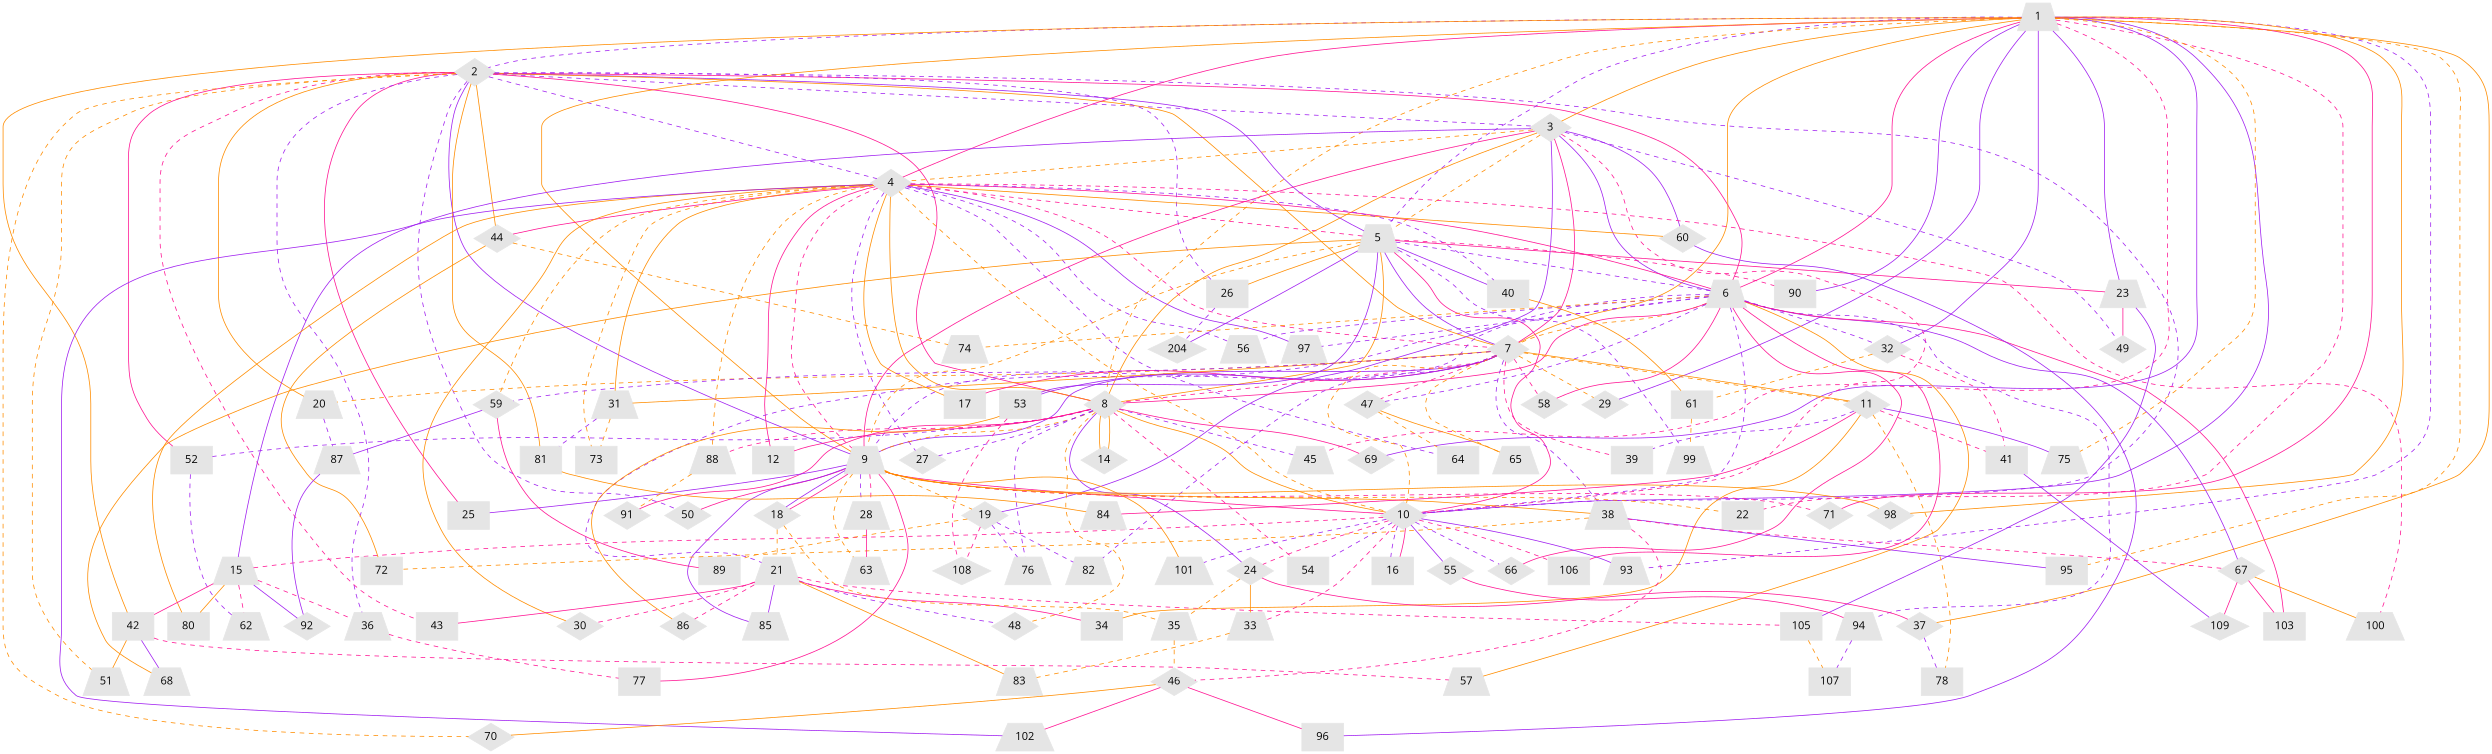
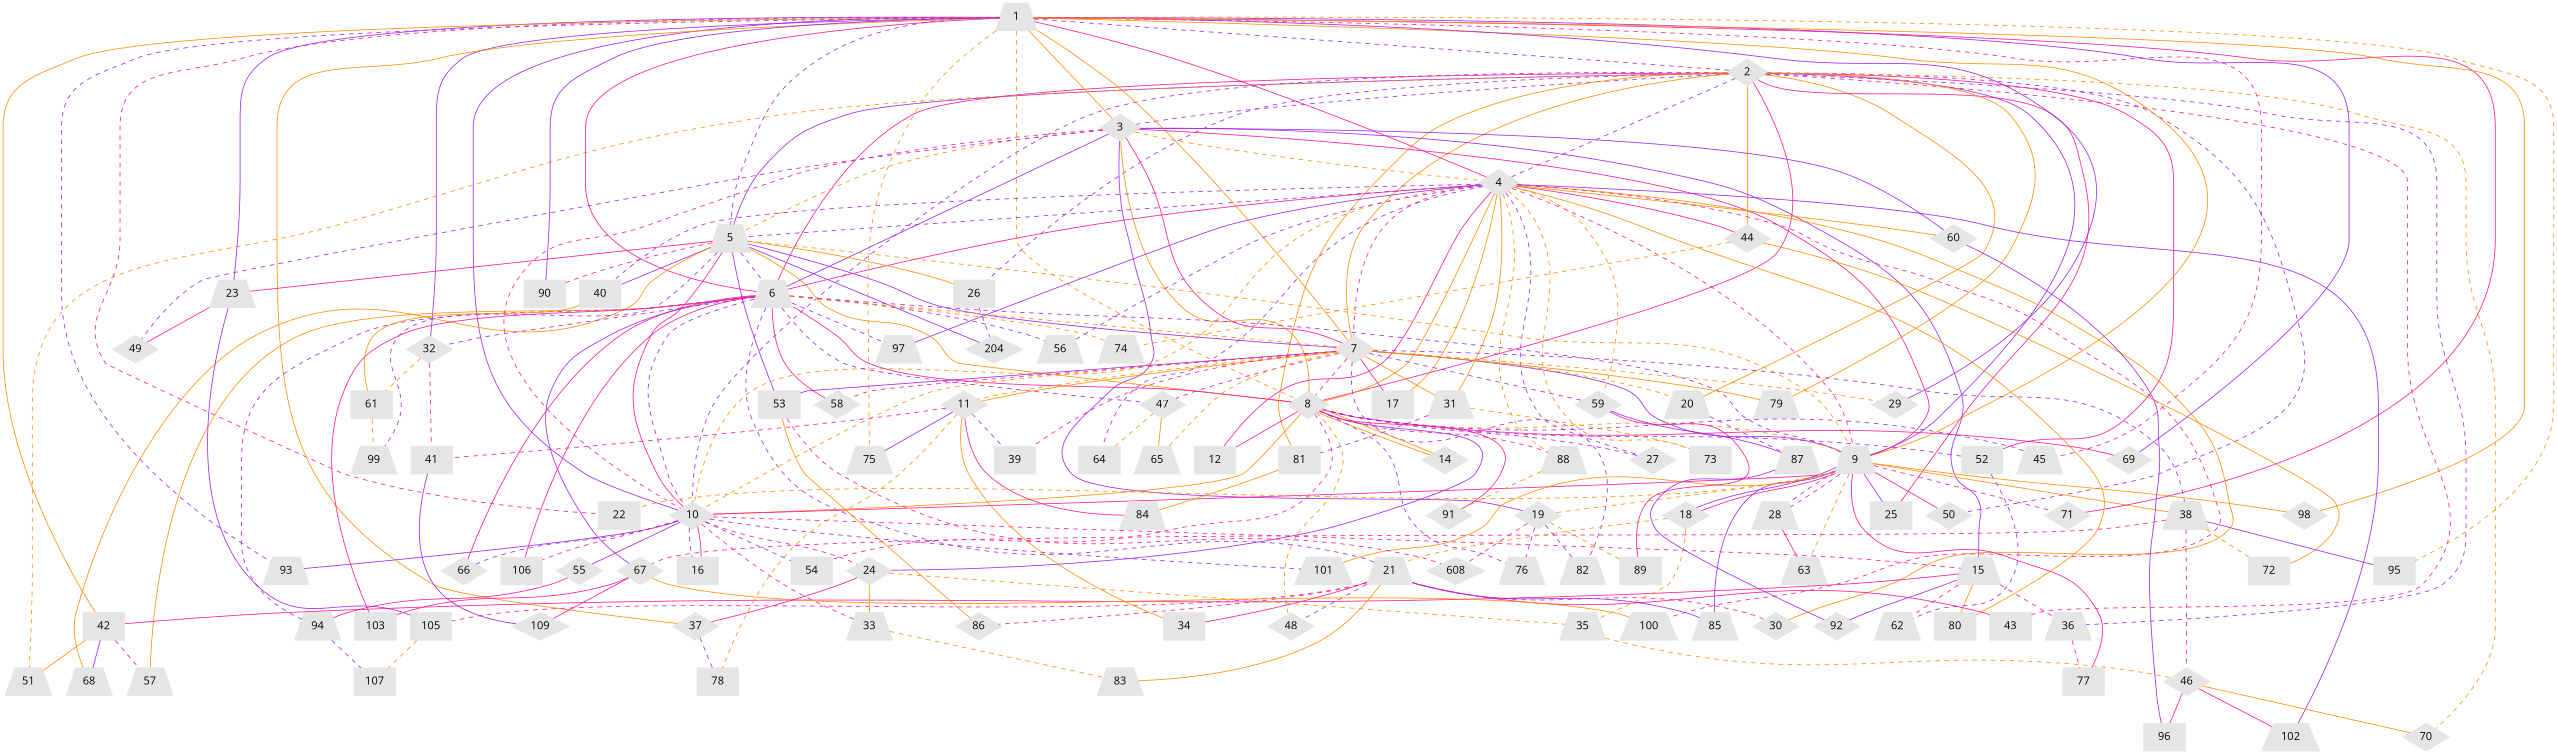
edge "4" -- "5": color deeppink -> purple
node "79": added
node "108": label "108" -> "608"
